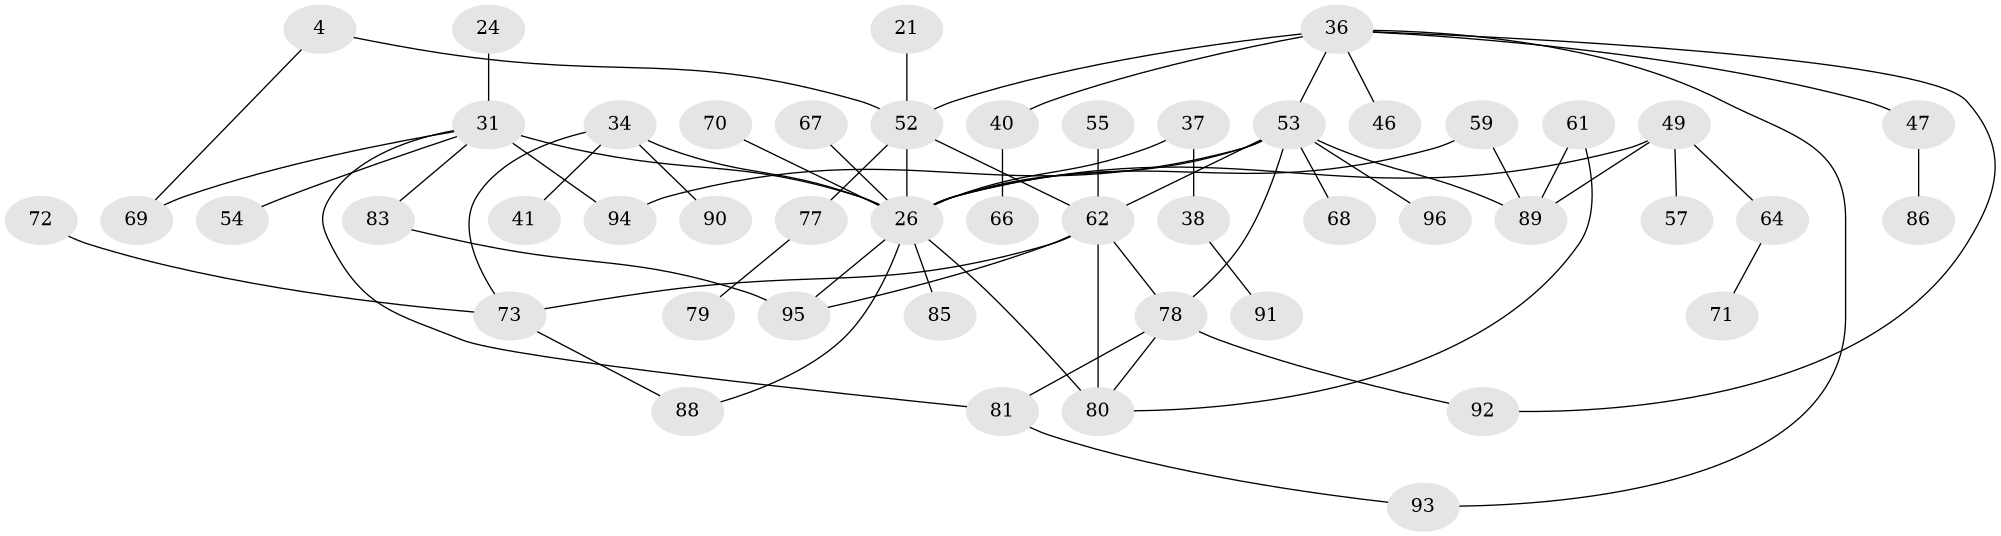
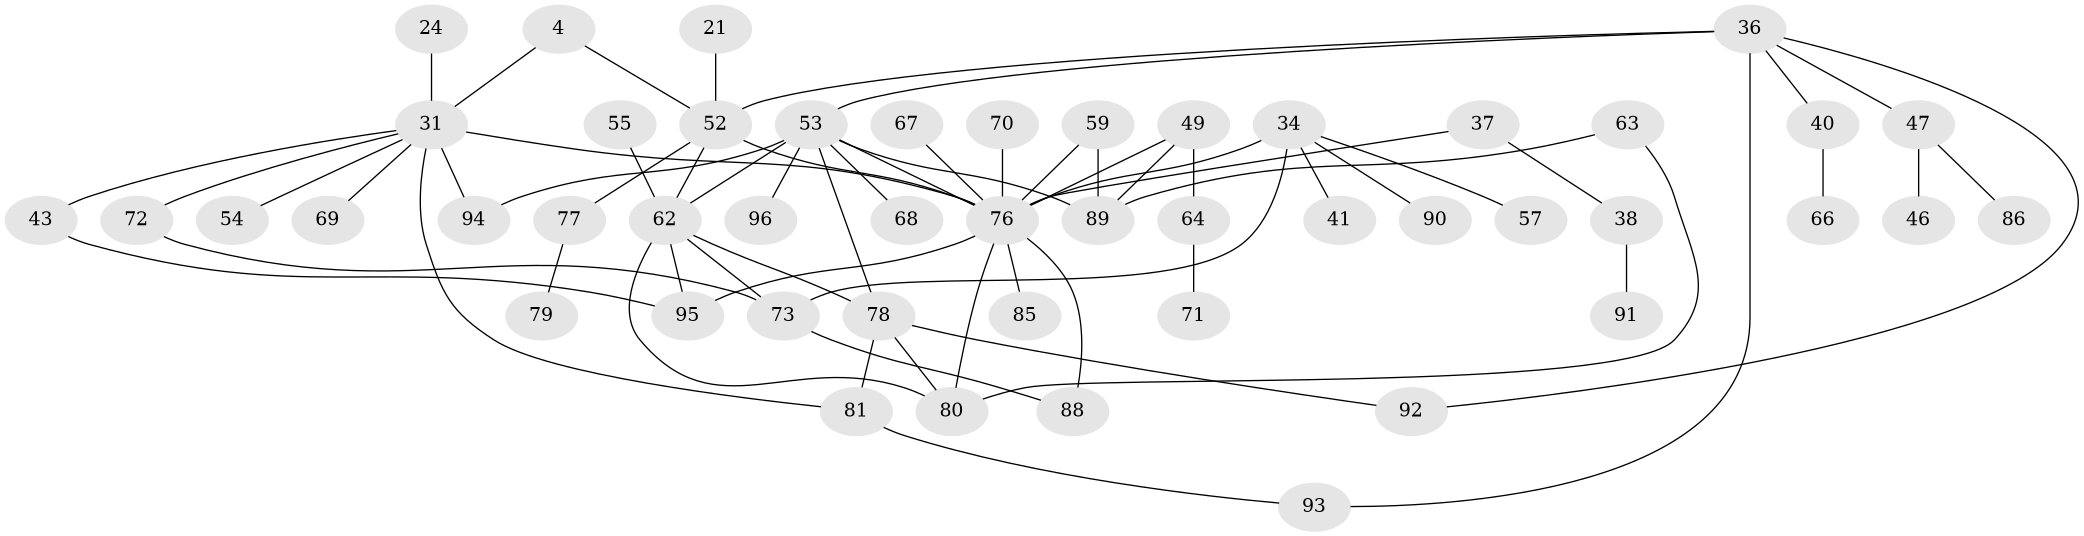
edge "36" -- "46": now "47" -- "46"
edge "4" -- "69": now "4" -- "31"
node "61": label "61" -> "63"
edge "31" -- "72": added
edge "49" -- "57": now "34" -- "57"
node "83": label "83" -> "43"
node "26": label "26" -> "76"
